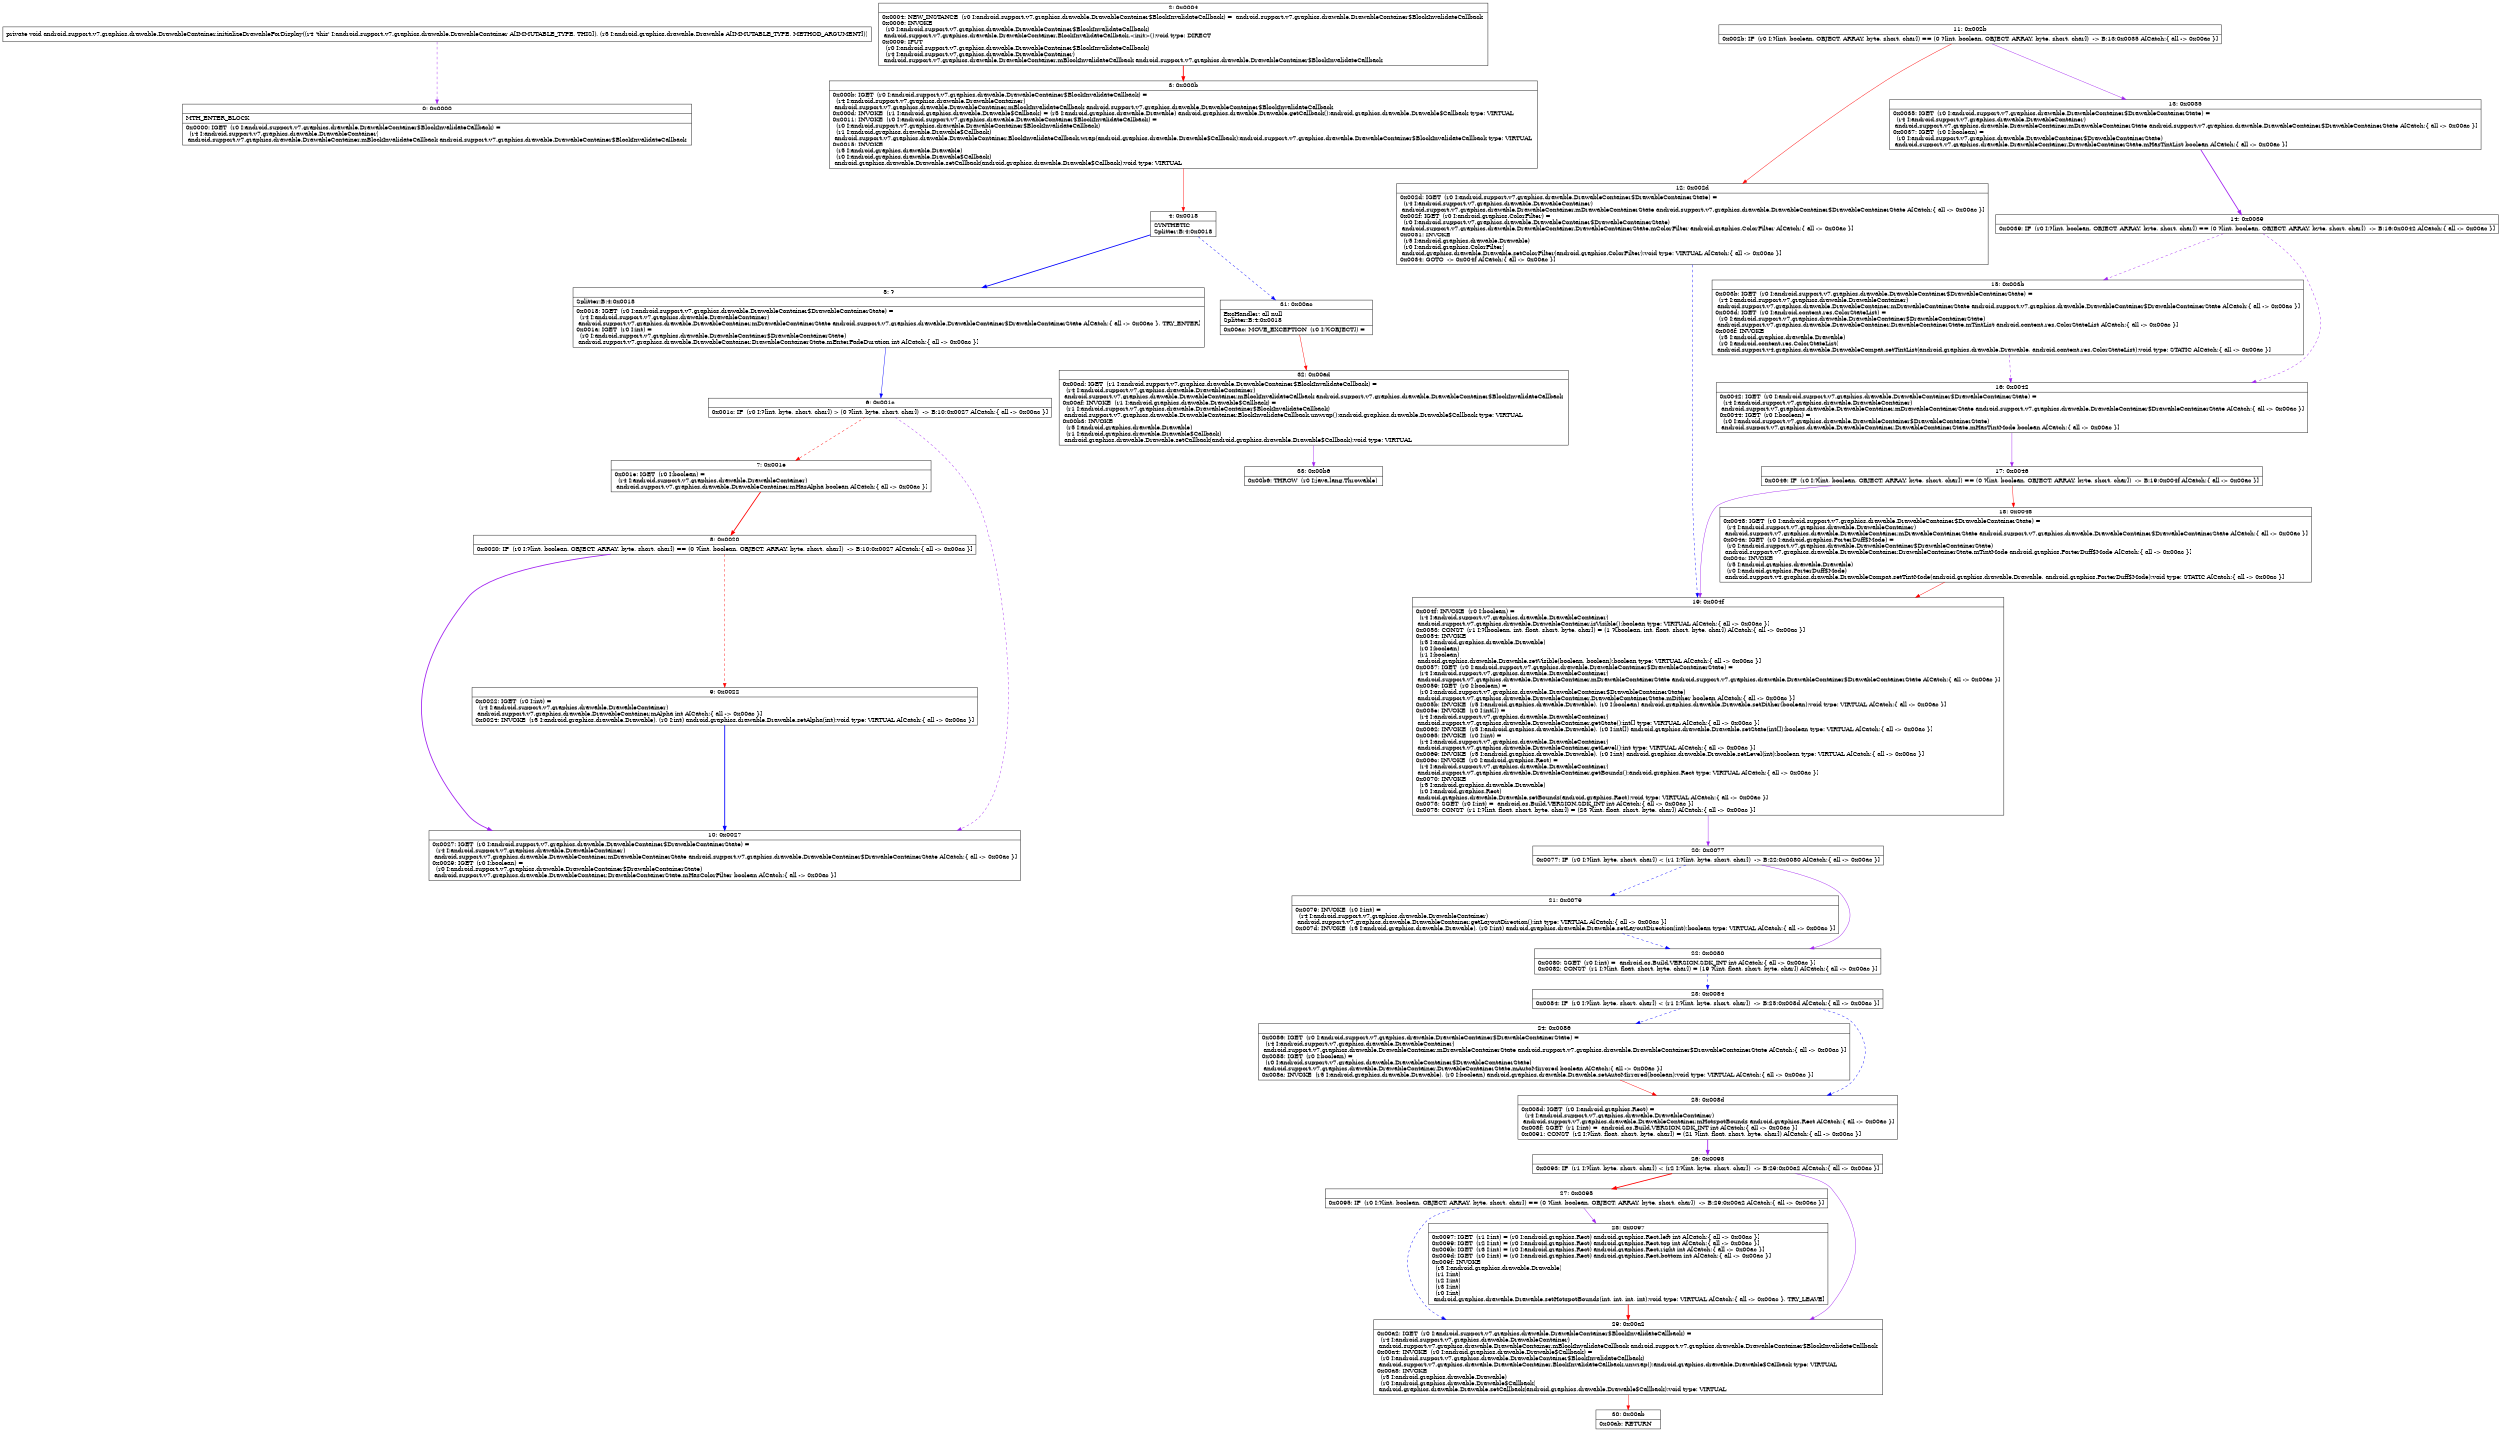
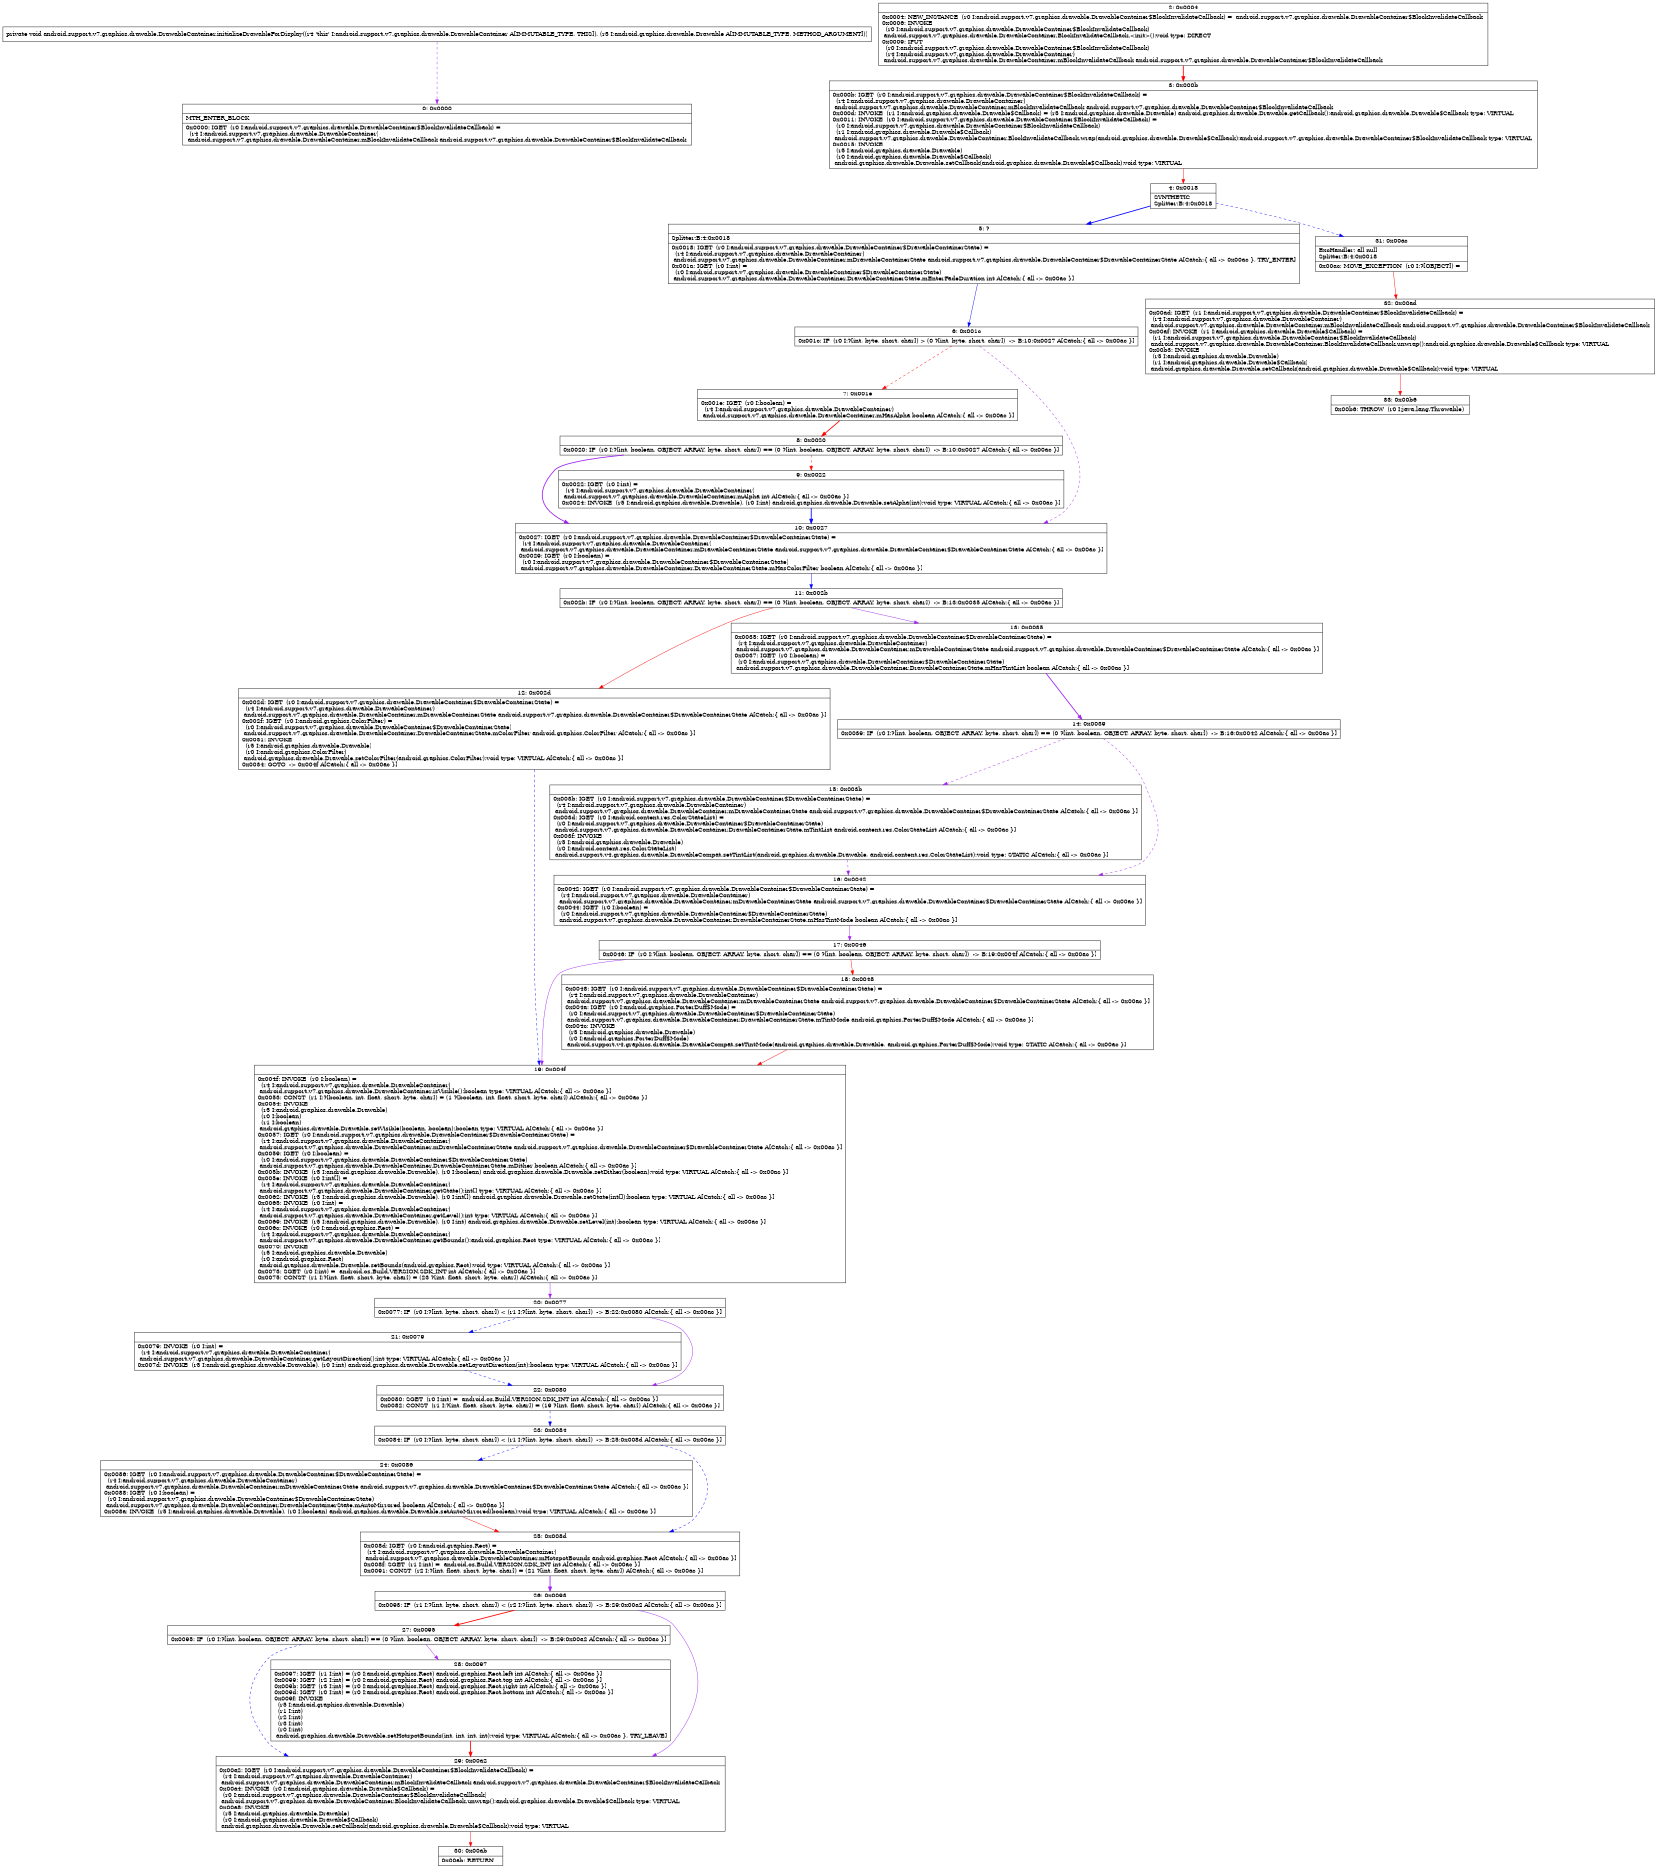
edge "32: 0x00ad" -> "33: 0x00b6": color purple -> red
edge "10: 0x0027" -> "11: 0x002b": added
